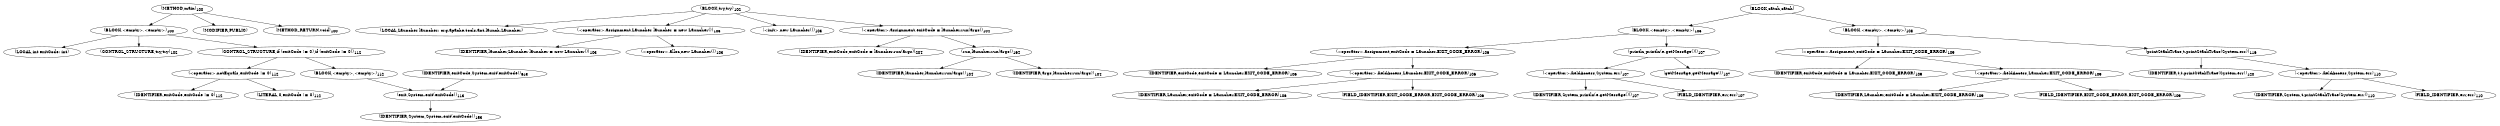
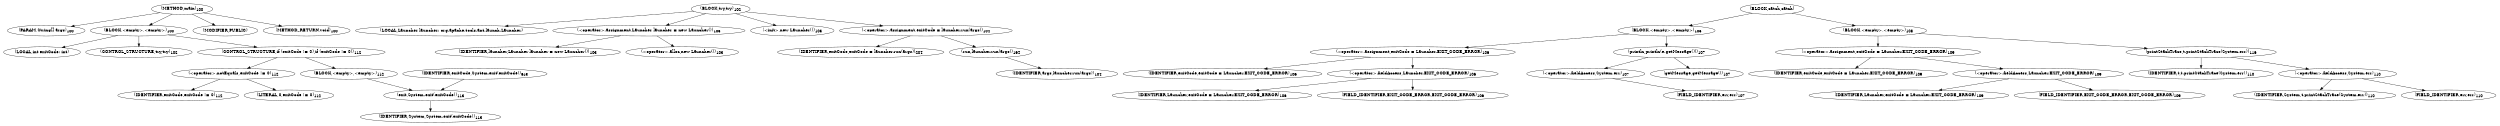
node "(PARAM,String[] args)": added
node "(IDENTIFIER,t,t.printStackTrace(System.err))": text "120" -> "110"
node "(IDENTIFIER,launcher,launcher.run(args))": removed
node "(IDENTIFIER,System,println(e.getMessage()))": removed
node "(IDENTIFIER,System,System.exit(exitCode))": text "153" -> "113"
